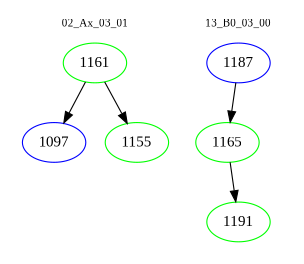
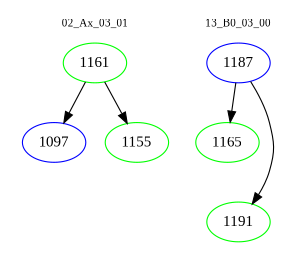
edge "1165" -> "1191": now "1187" -> "1191"
